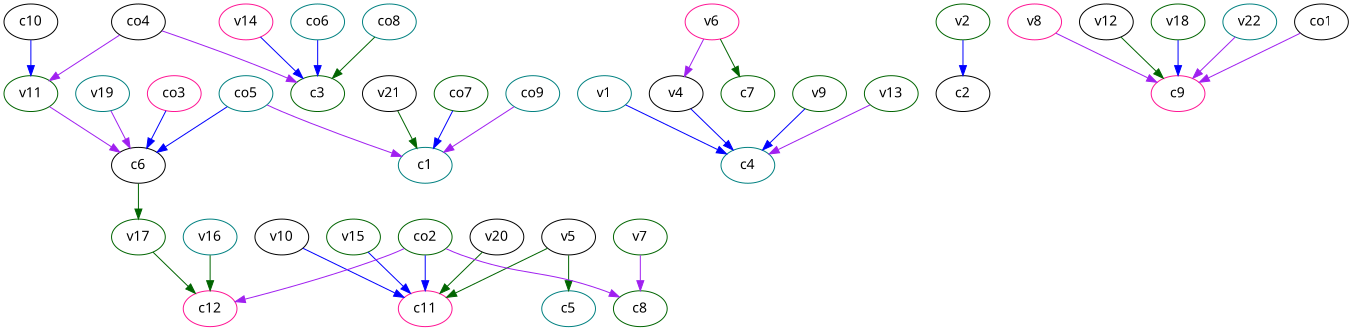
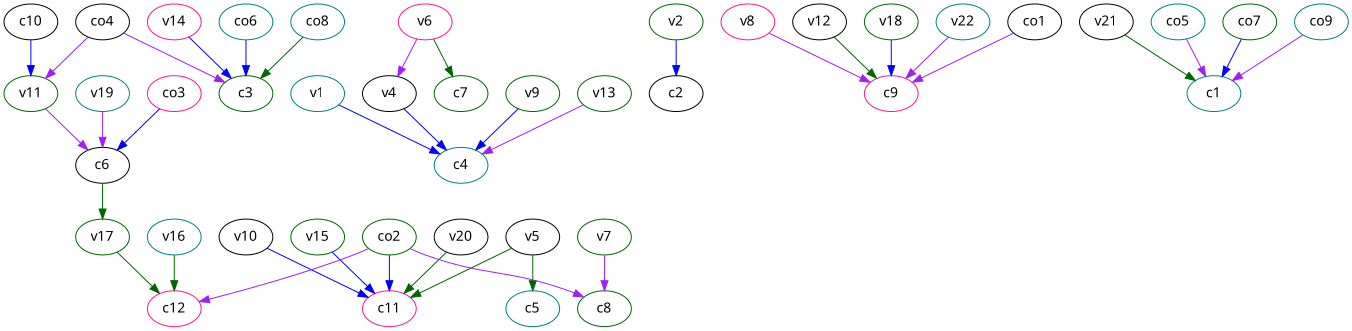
edge "co5" -> "c6": removed
